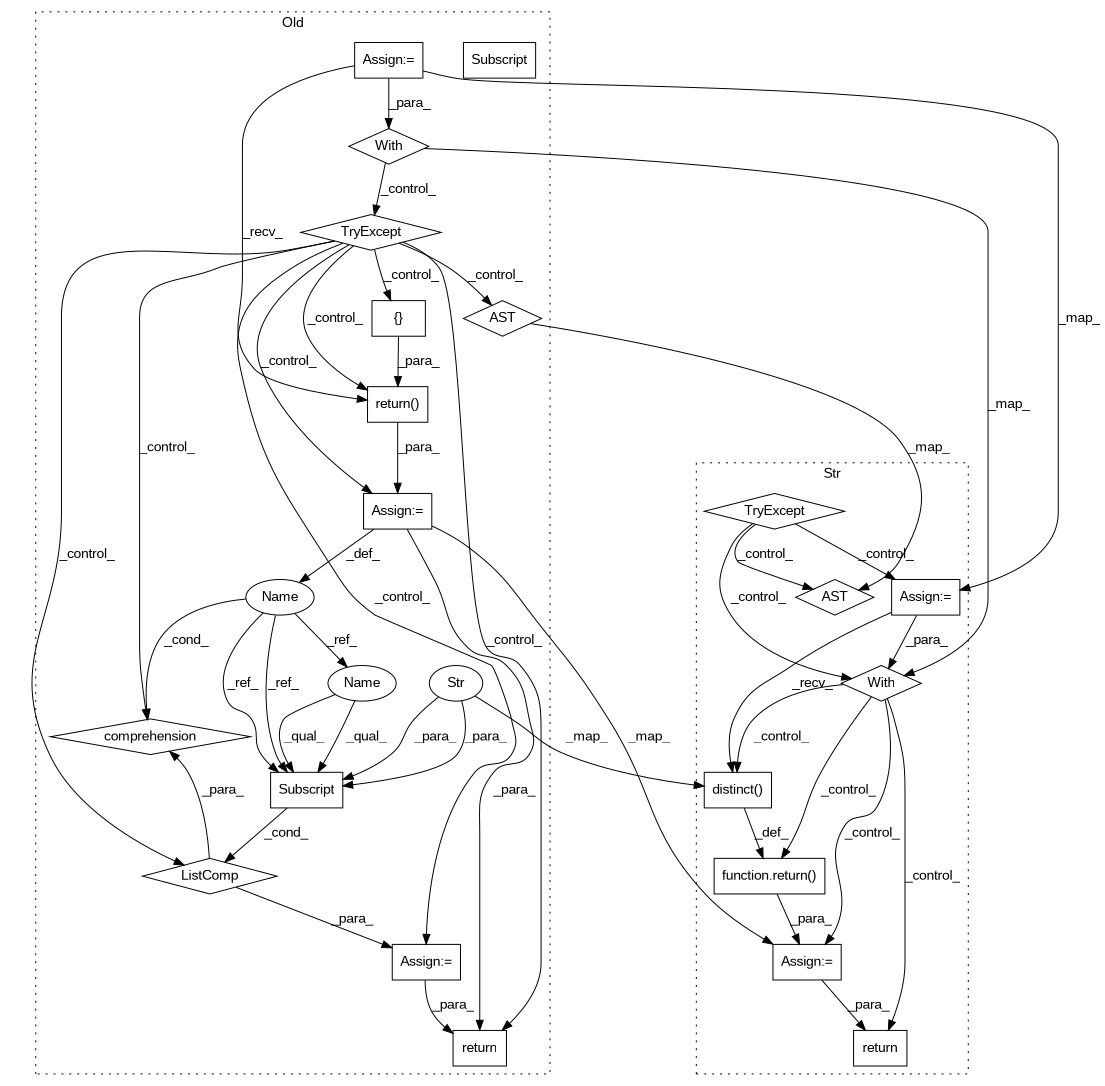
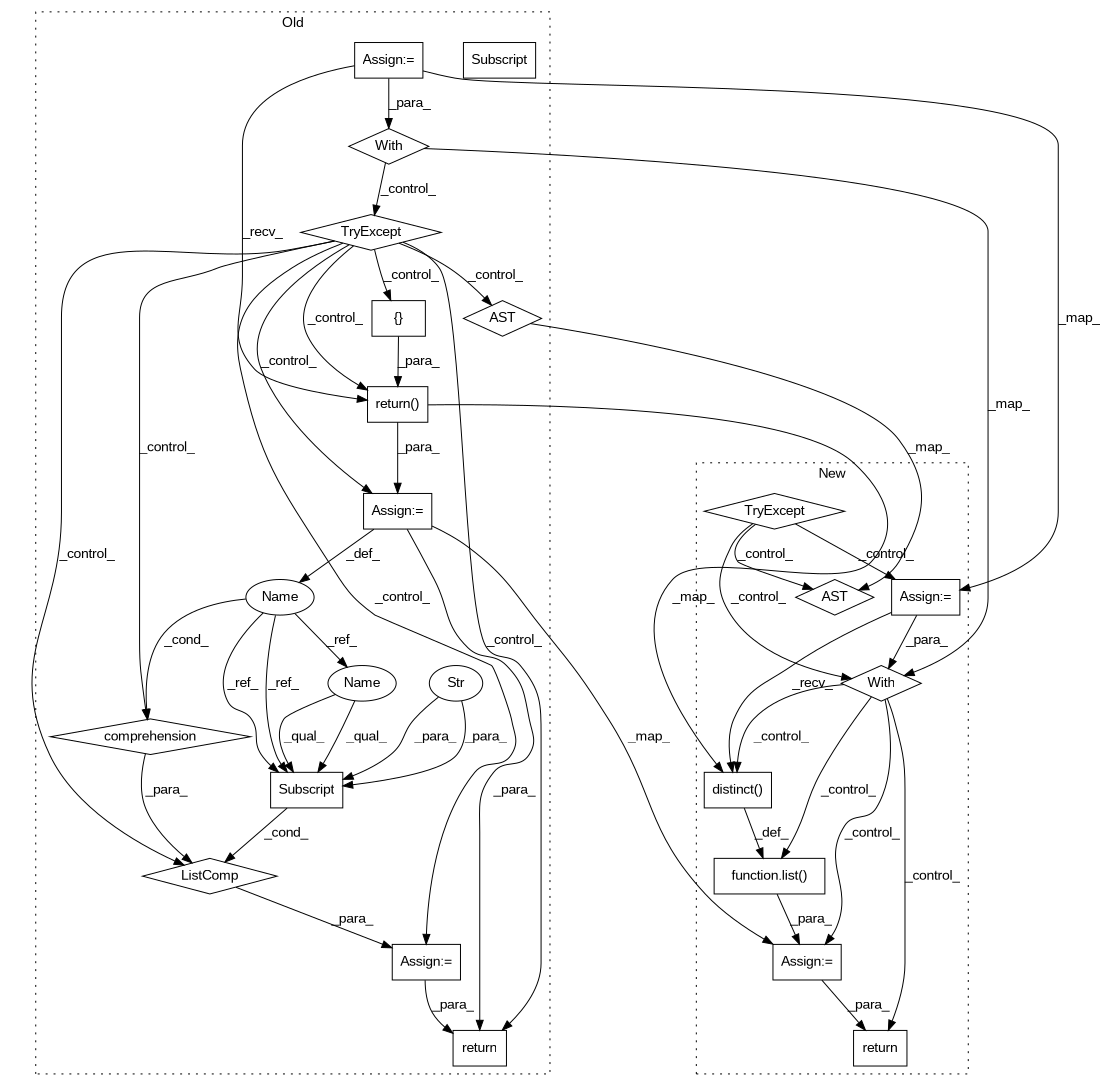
cluster "Str": label "Str" -> "New"
edge "Str" -> "distinct()": now "return()" -> "distinct()"
edge "ListComp" -> "comprehension": reversed
node "function.return()": label "function.return()" -> "function.list()"
